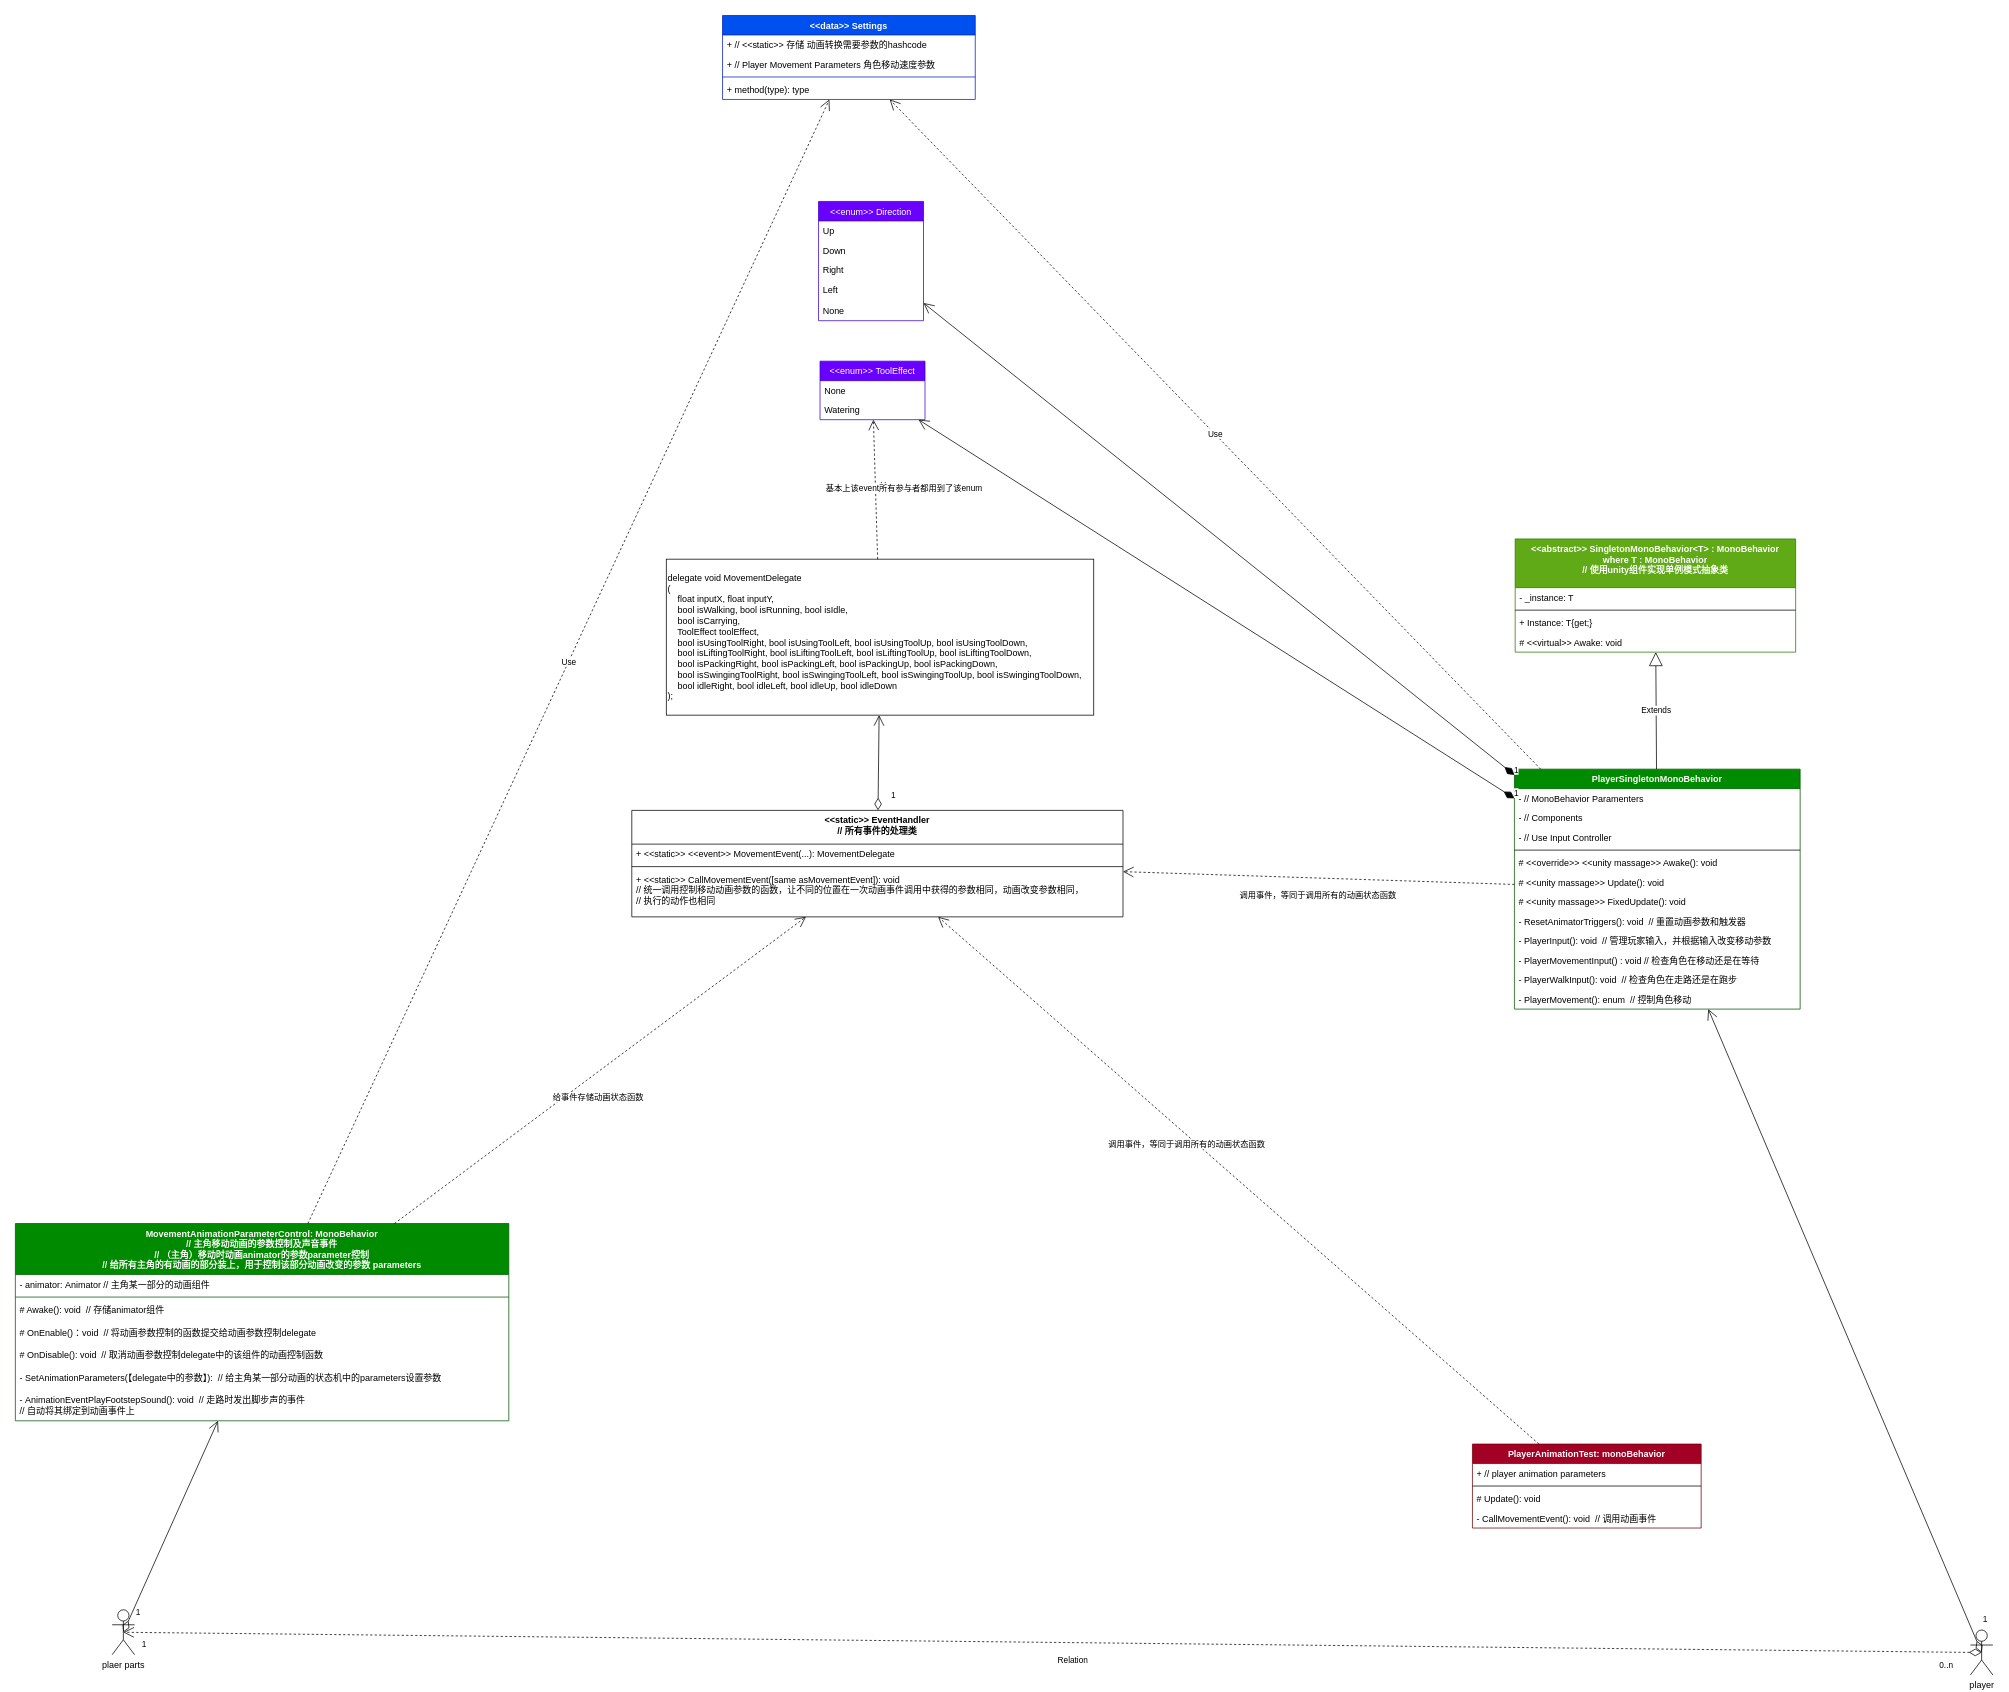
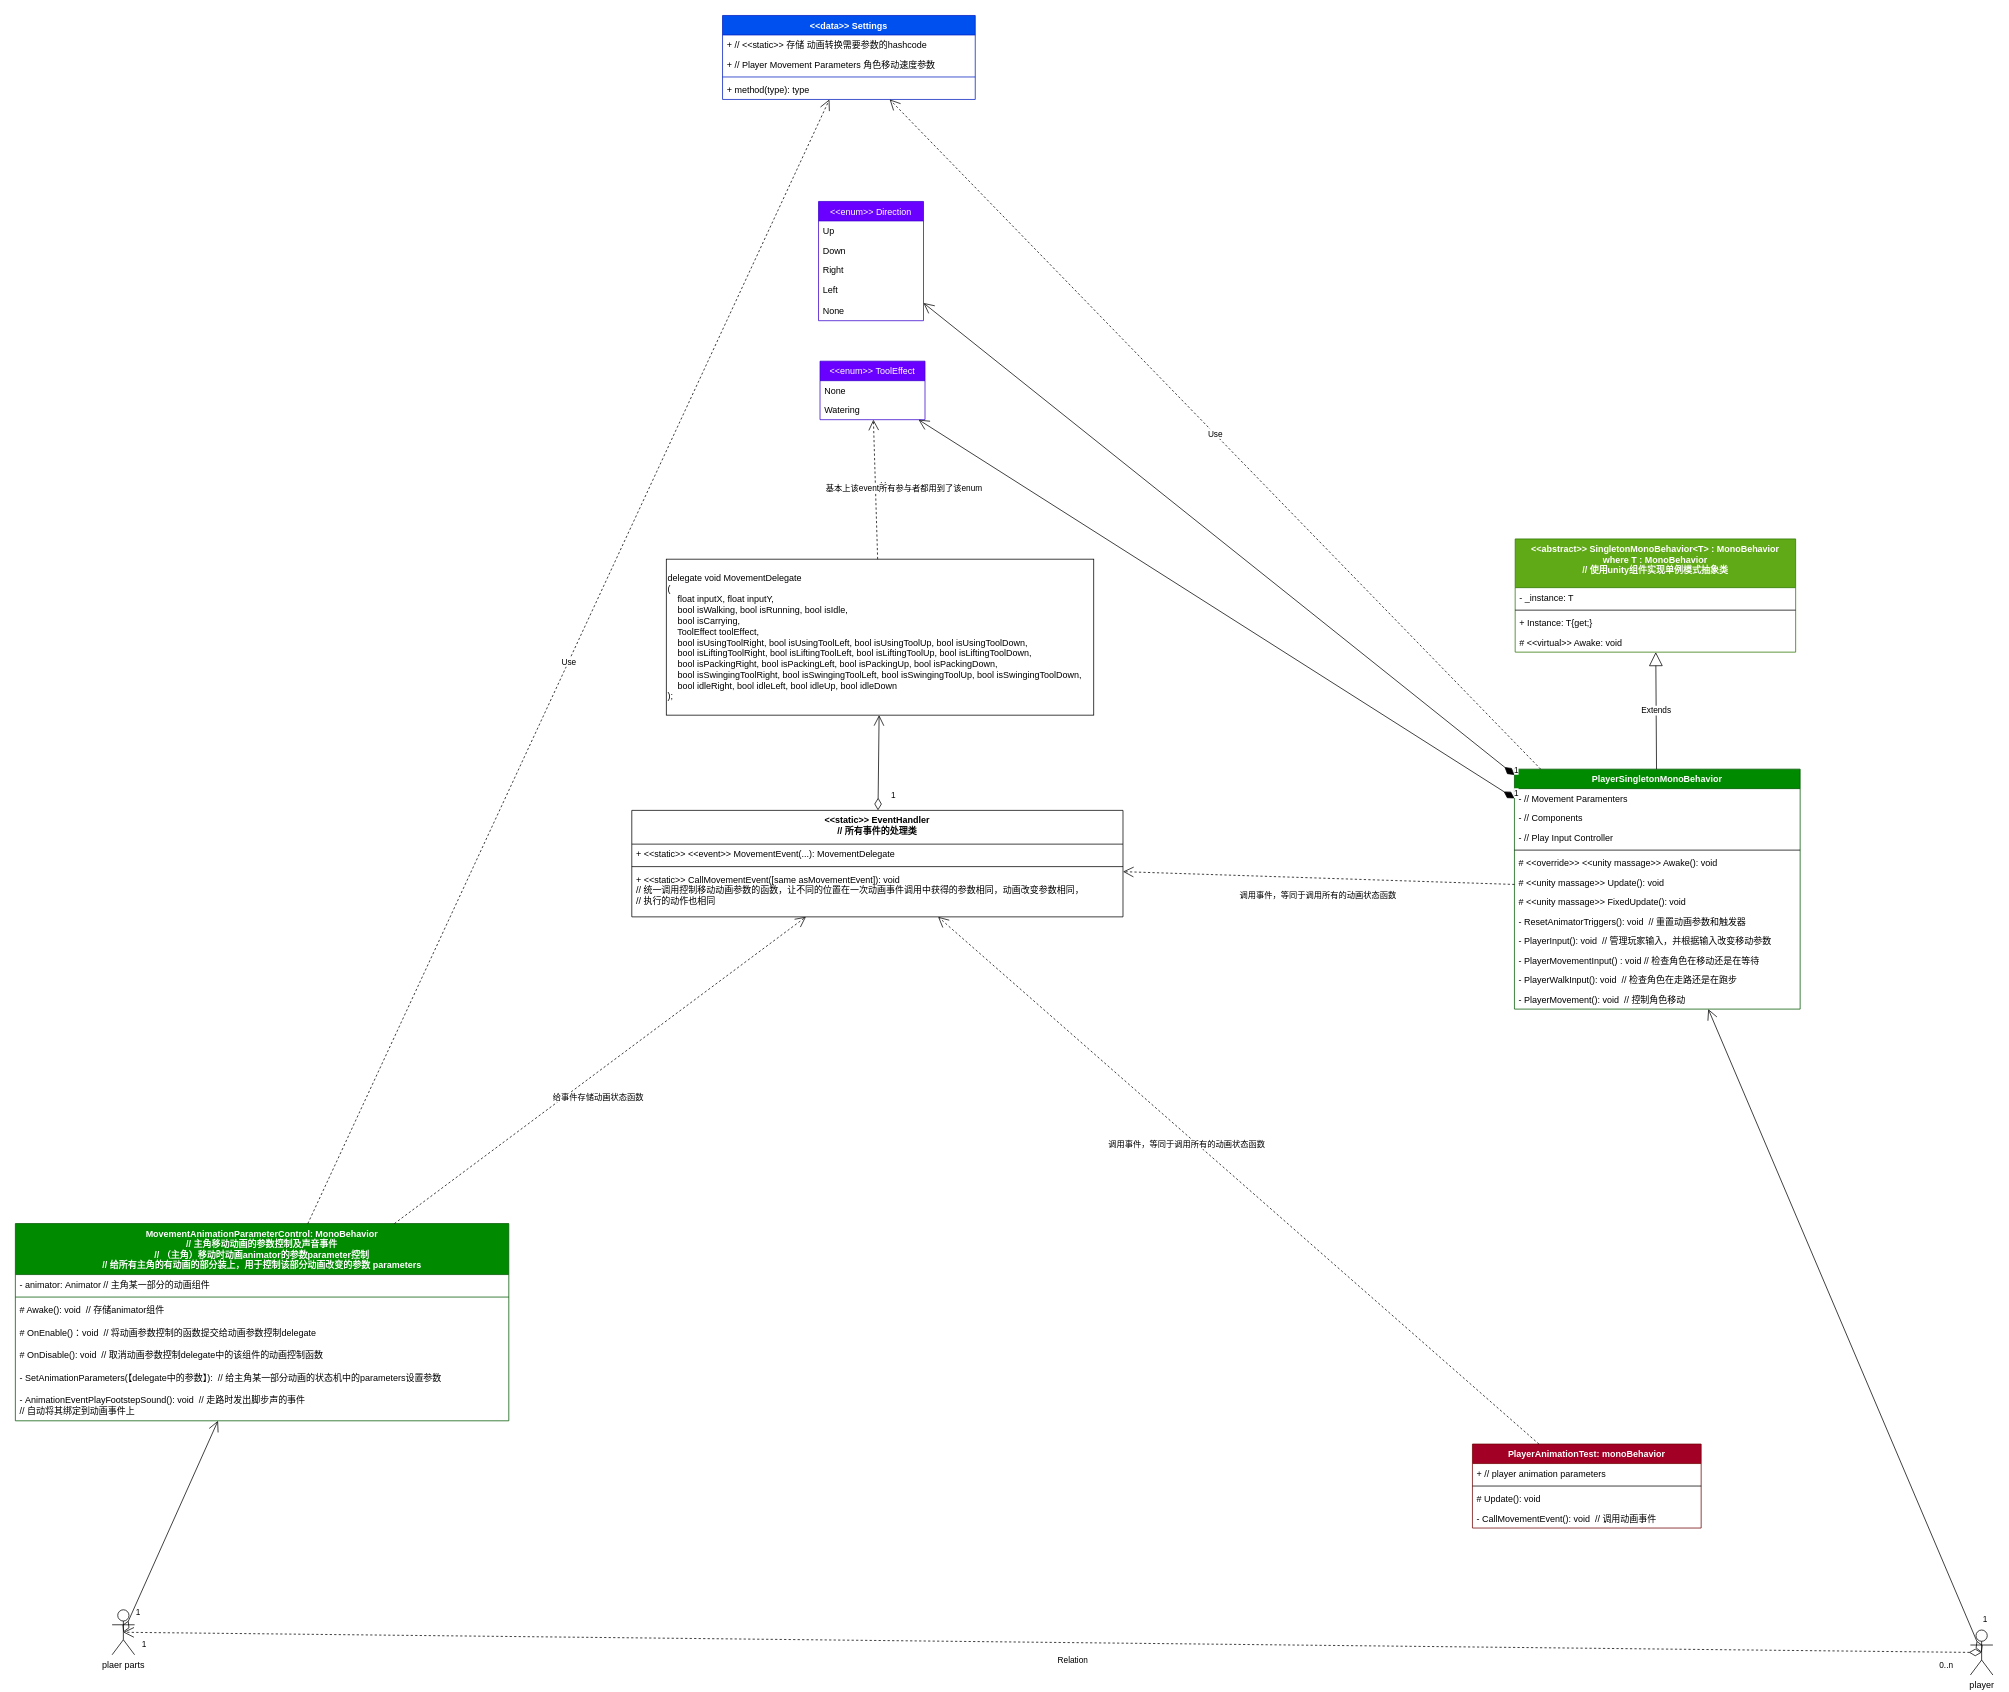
node "- // MonoBehavior Paramenters": label "- // MonoBehavior Paramenters" -> "- // Movement Paramenters"
node "- // Use Input Controller": label "- // Use Input Controller" -> "- // Play Input Controller"
node "- PlayerMovement(): enum // 控制角色移动": label "- PlayerMovement(): enum // 控制角色移动" -> "- PlayerMovement(): void // 控制角色移动"
